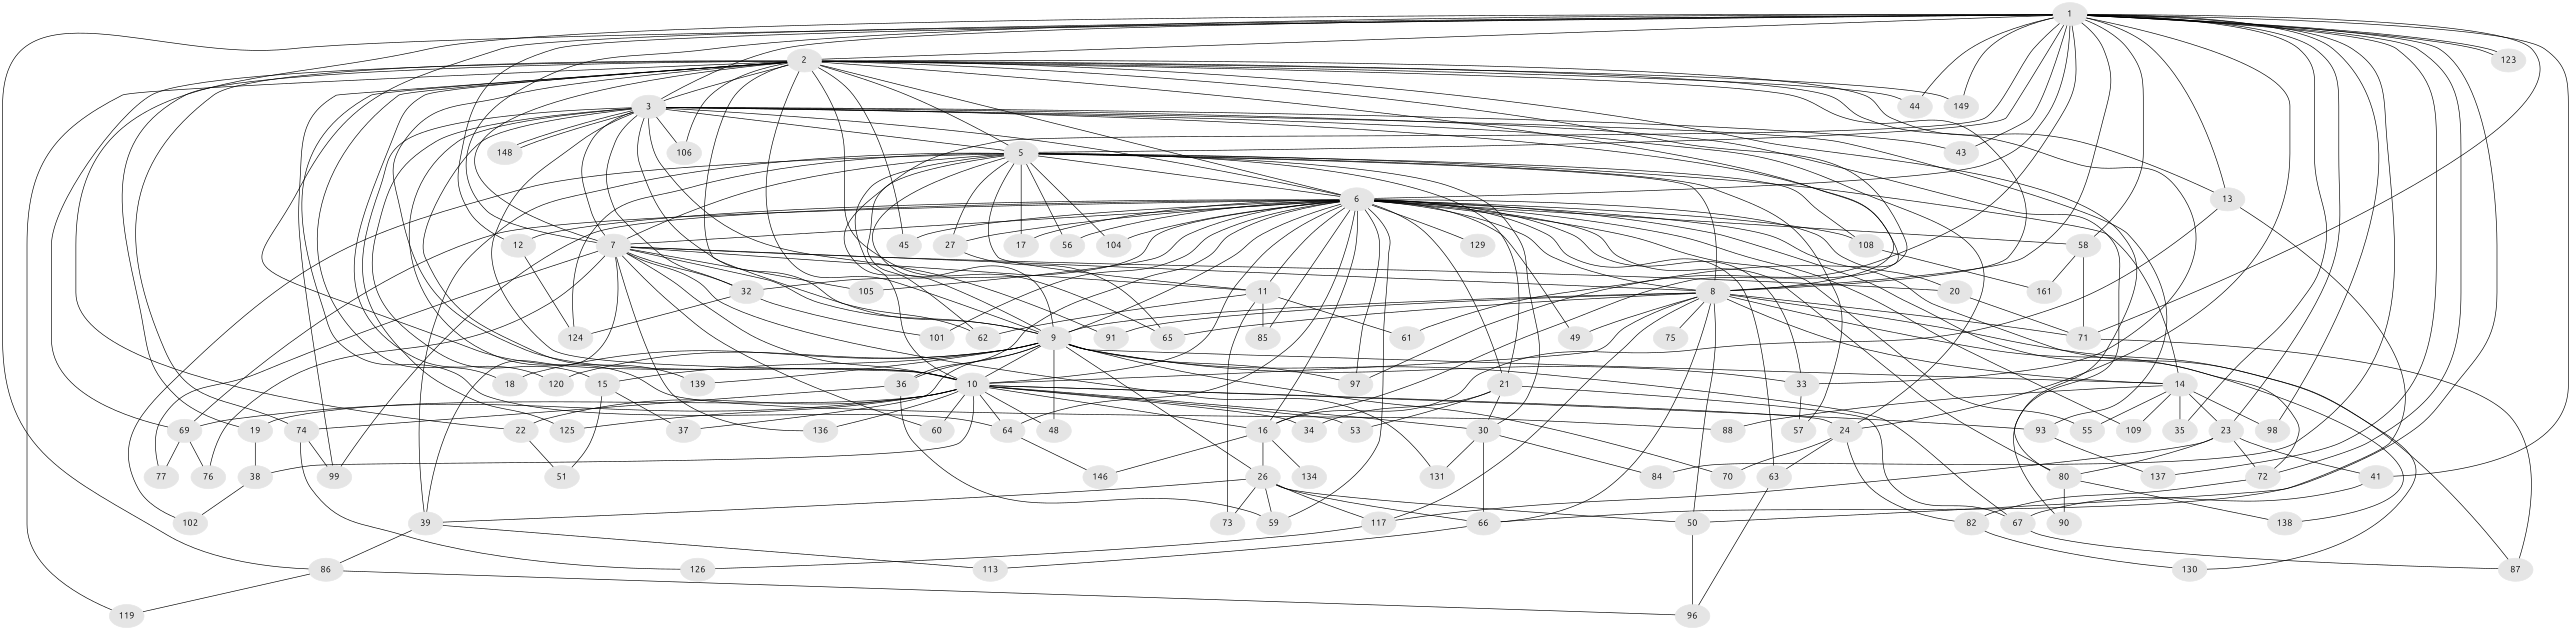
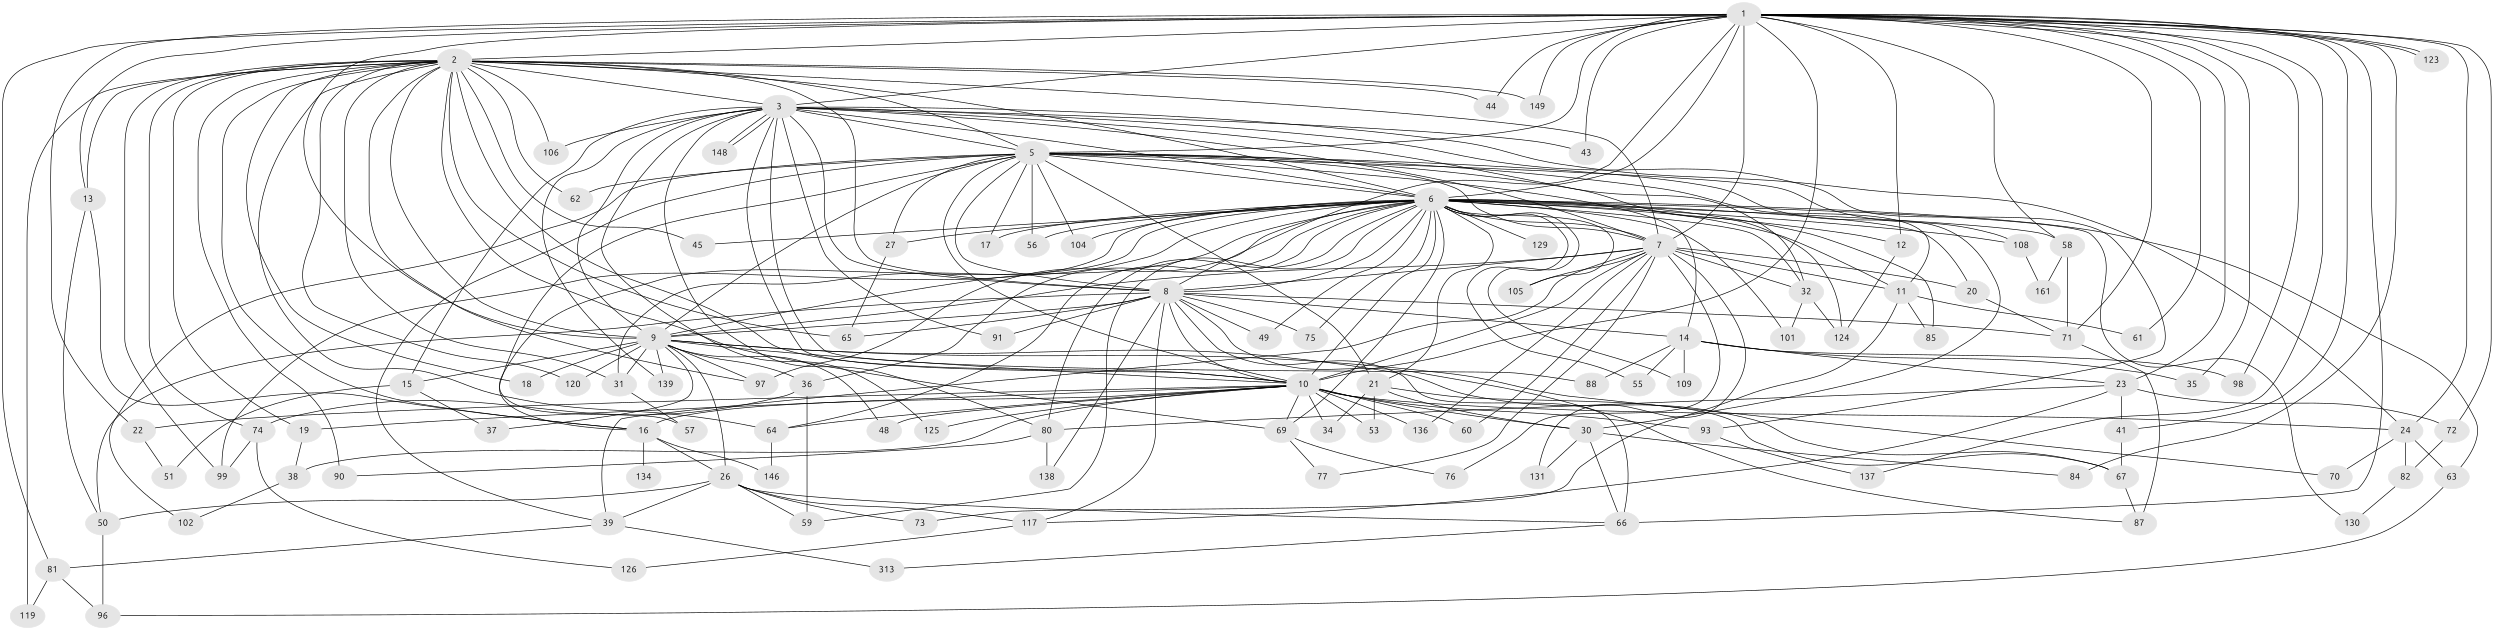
edge "6" -- "72": now "6" -- "75"
edge "11" -- "62": removed
edge "9" -- "14": removed
node "33": label "33" -> "31"
node "86": label "86" -> "81"
node "113": label "113" -> "313"
